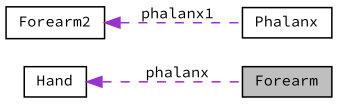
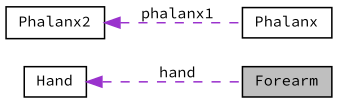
node "Forearm2": label "Forearm2" -> "Phalanx2"
edge "Forearm" -> "Hand": label " phalanx" -> " hand"
